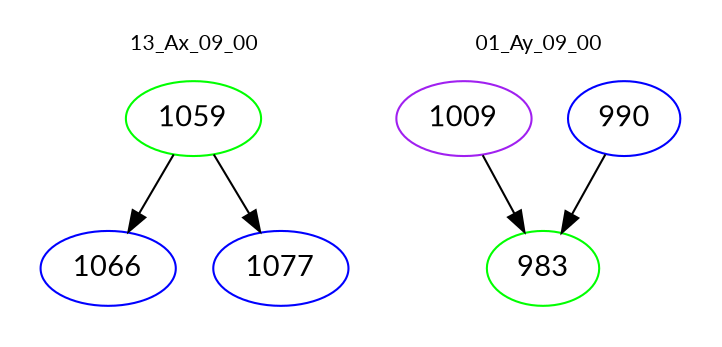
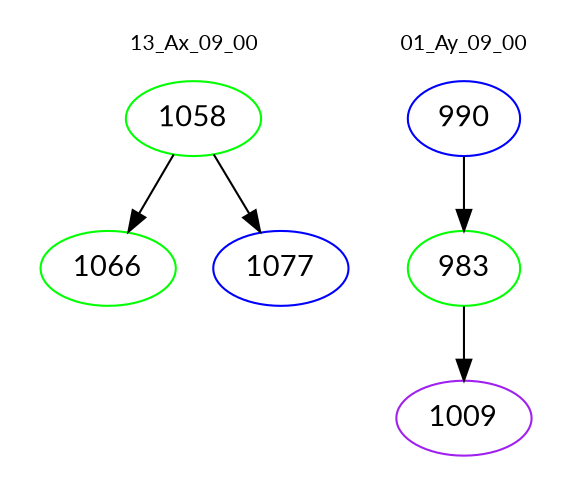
node "1059": label "1059" -> "1058"
edge "1009" -> "983": reversed
node "1066": color blue -> green
